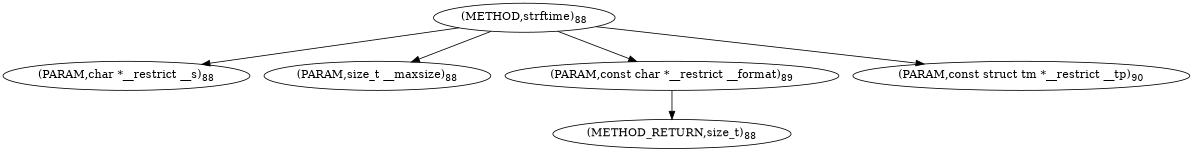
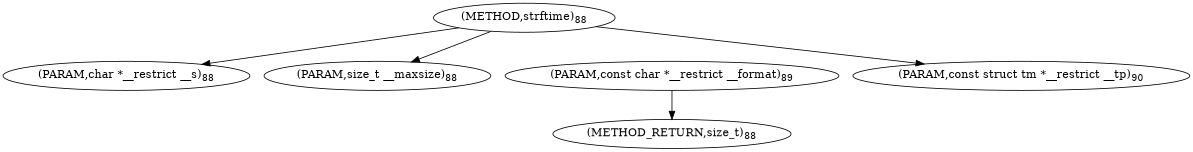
edge "(METHOD,strftime)" -> "(PARAM,const char *__restrict __format)": removed
